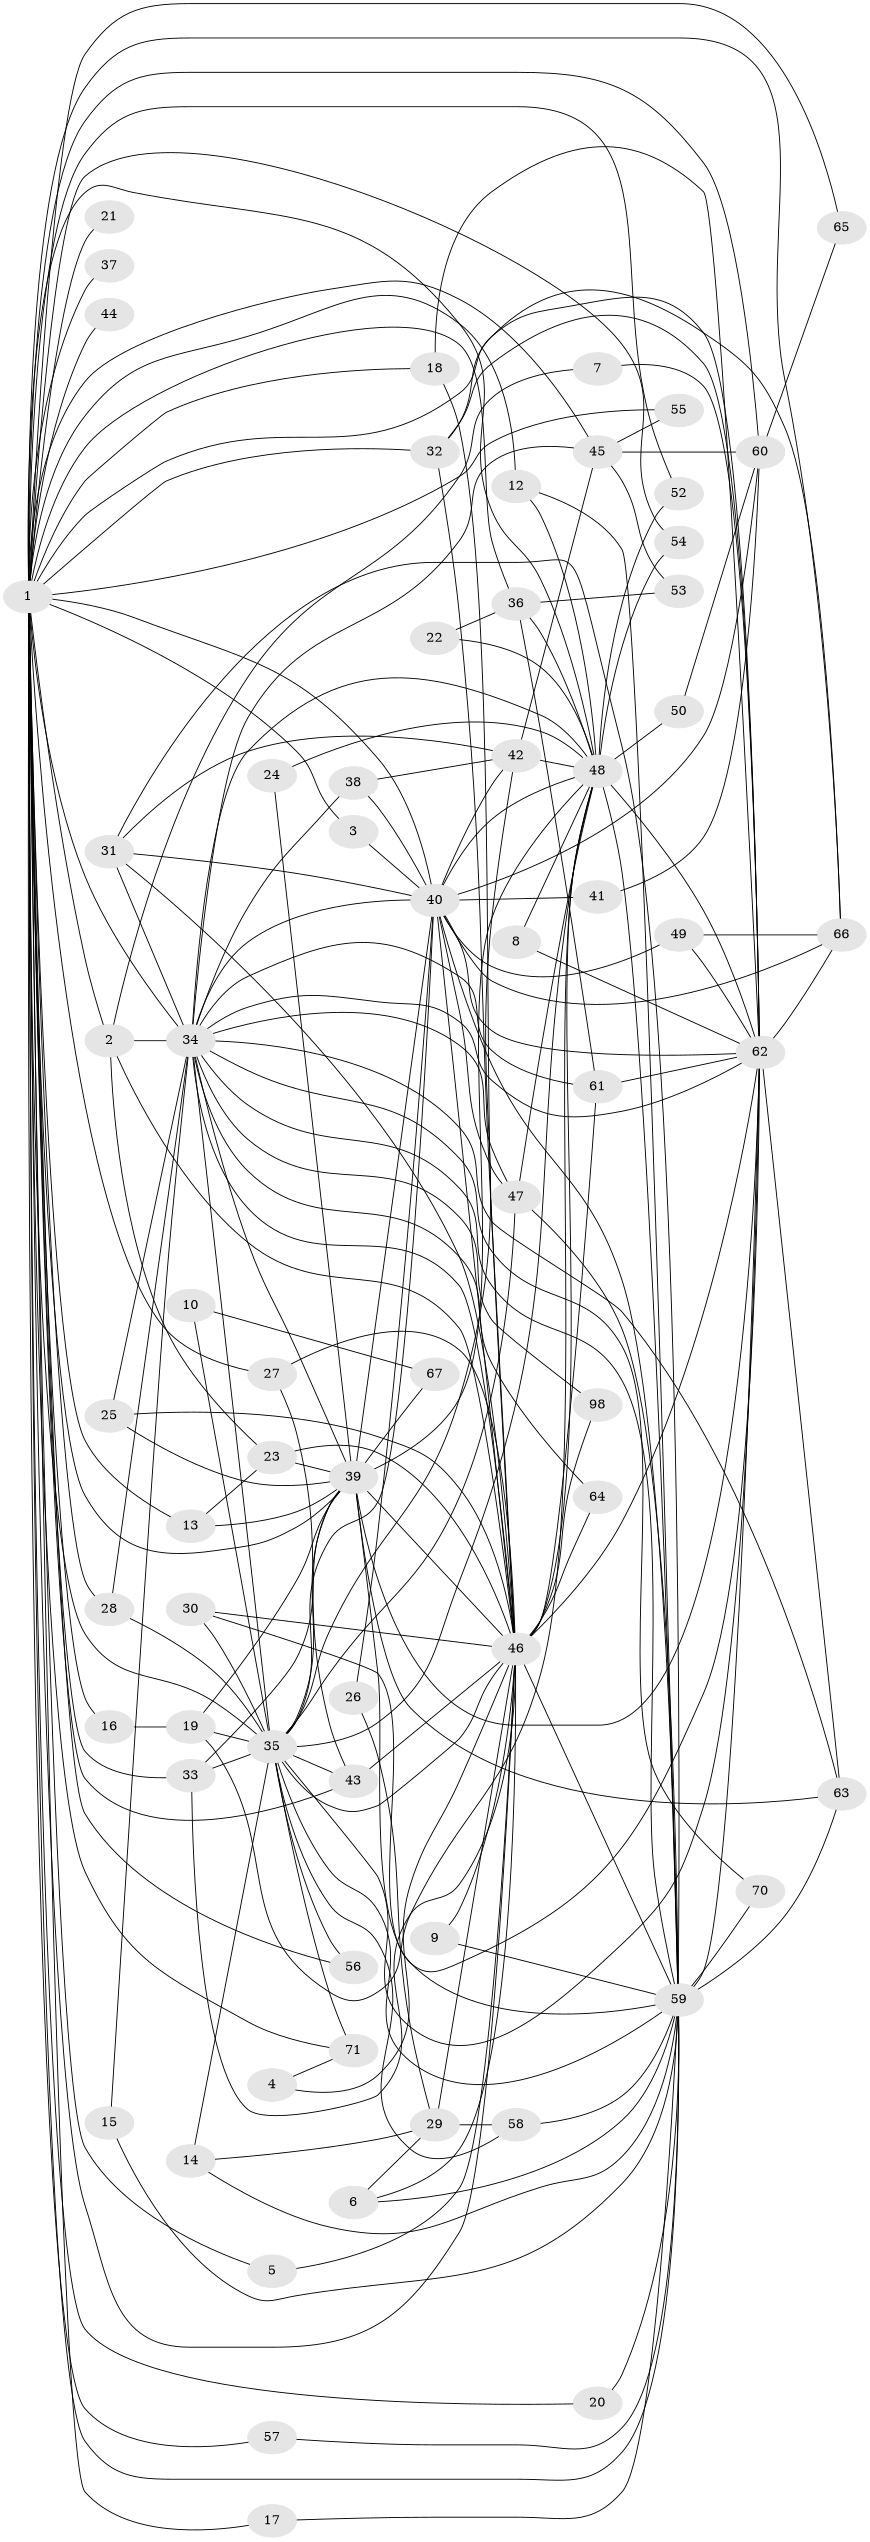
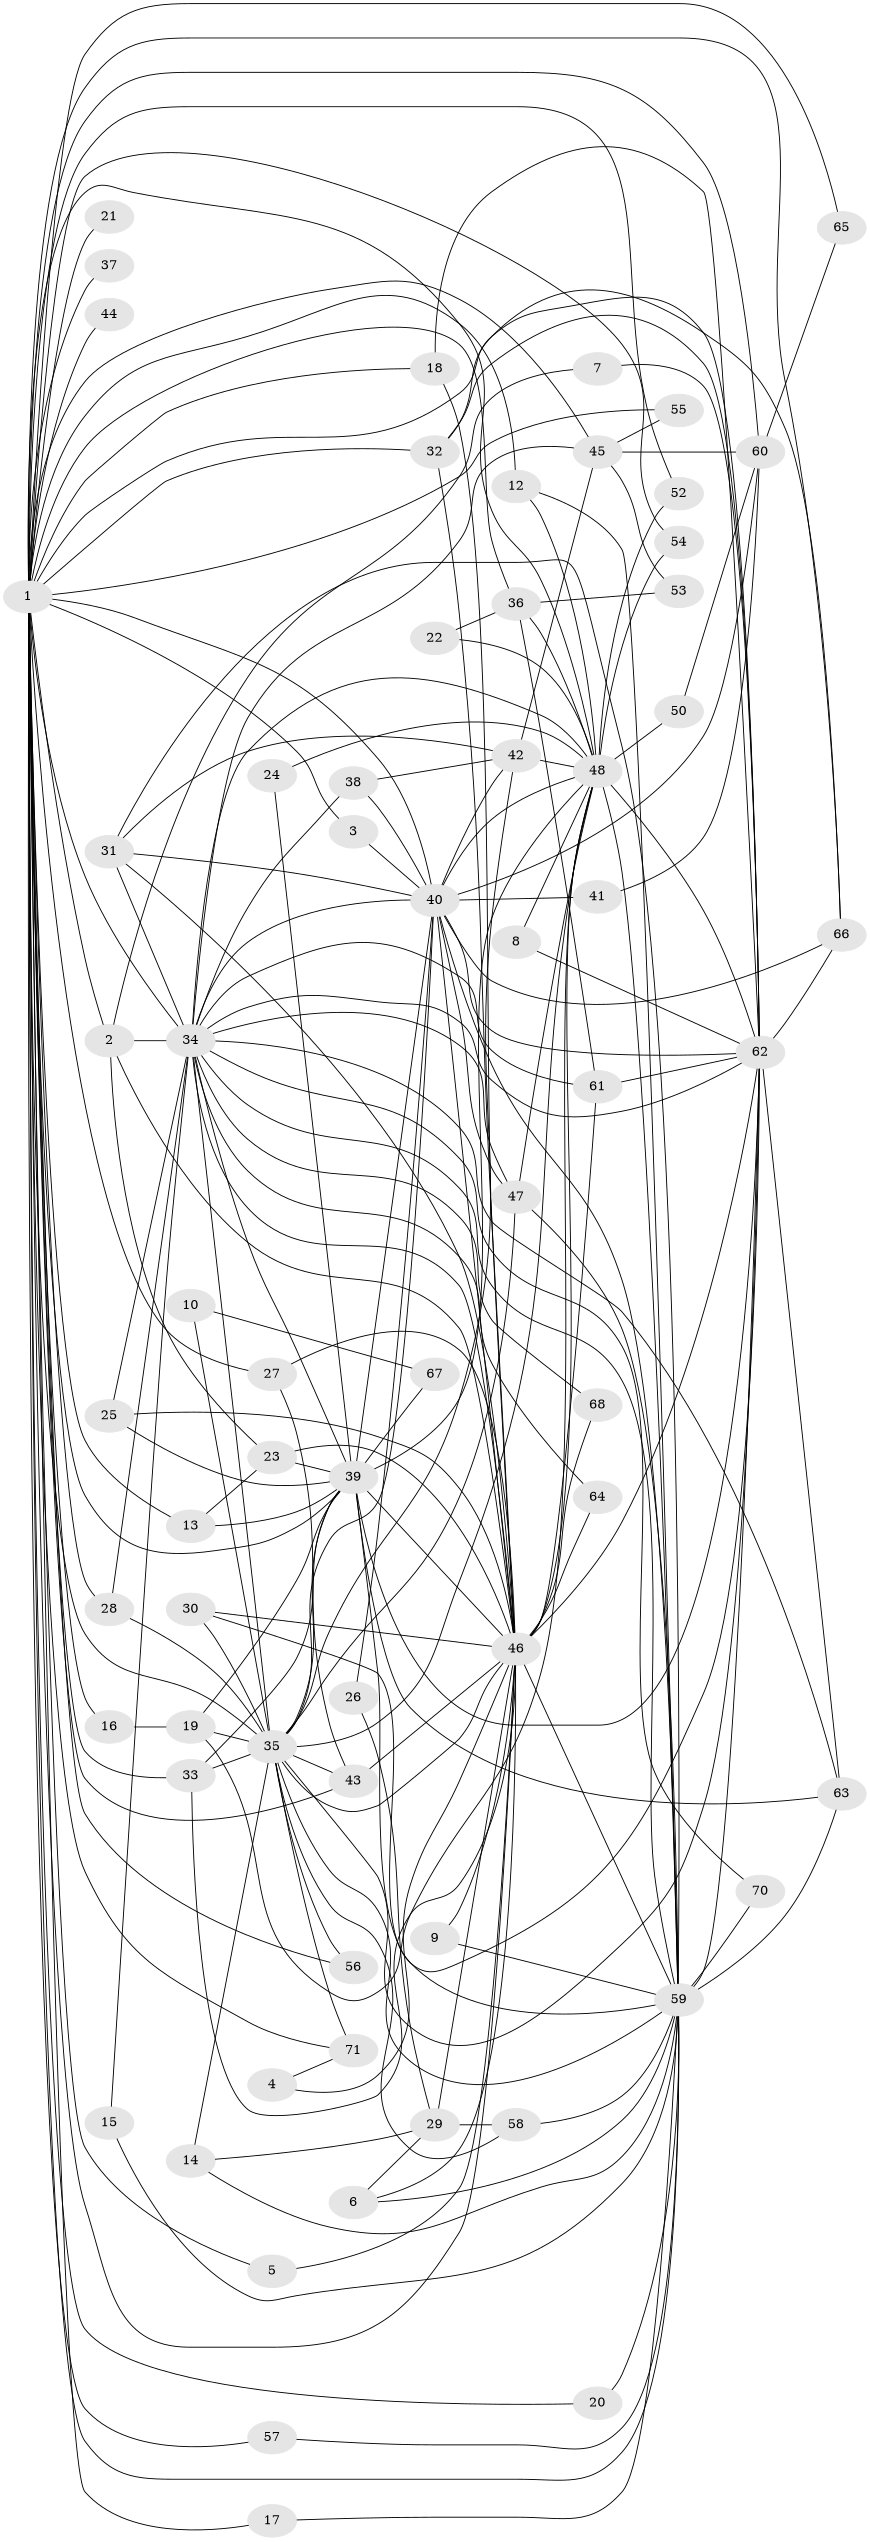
node "49": removed
node "98": label "98" -> "68"
